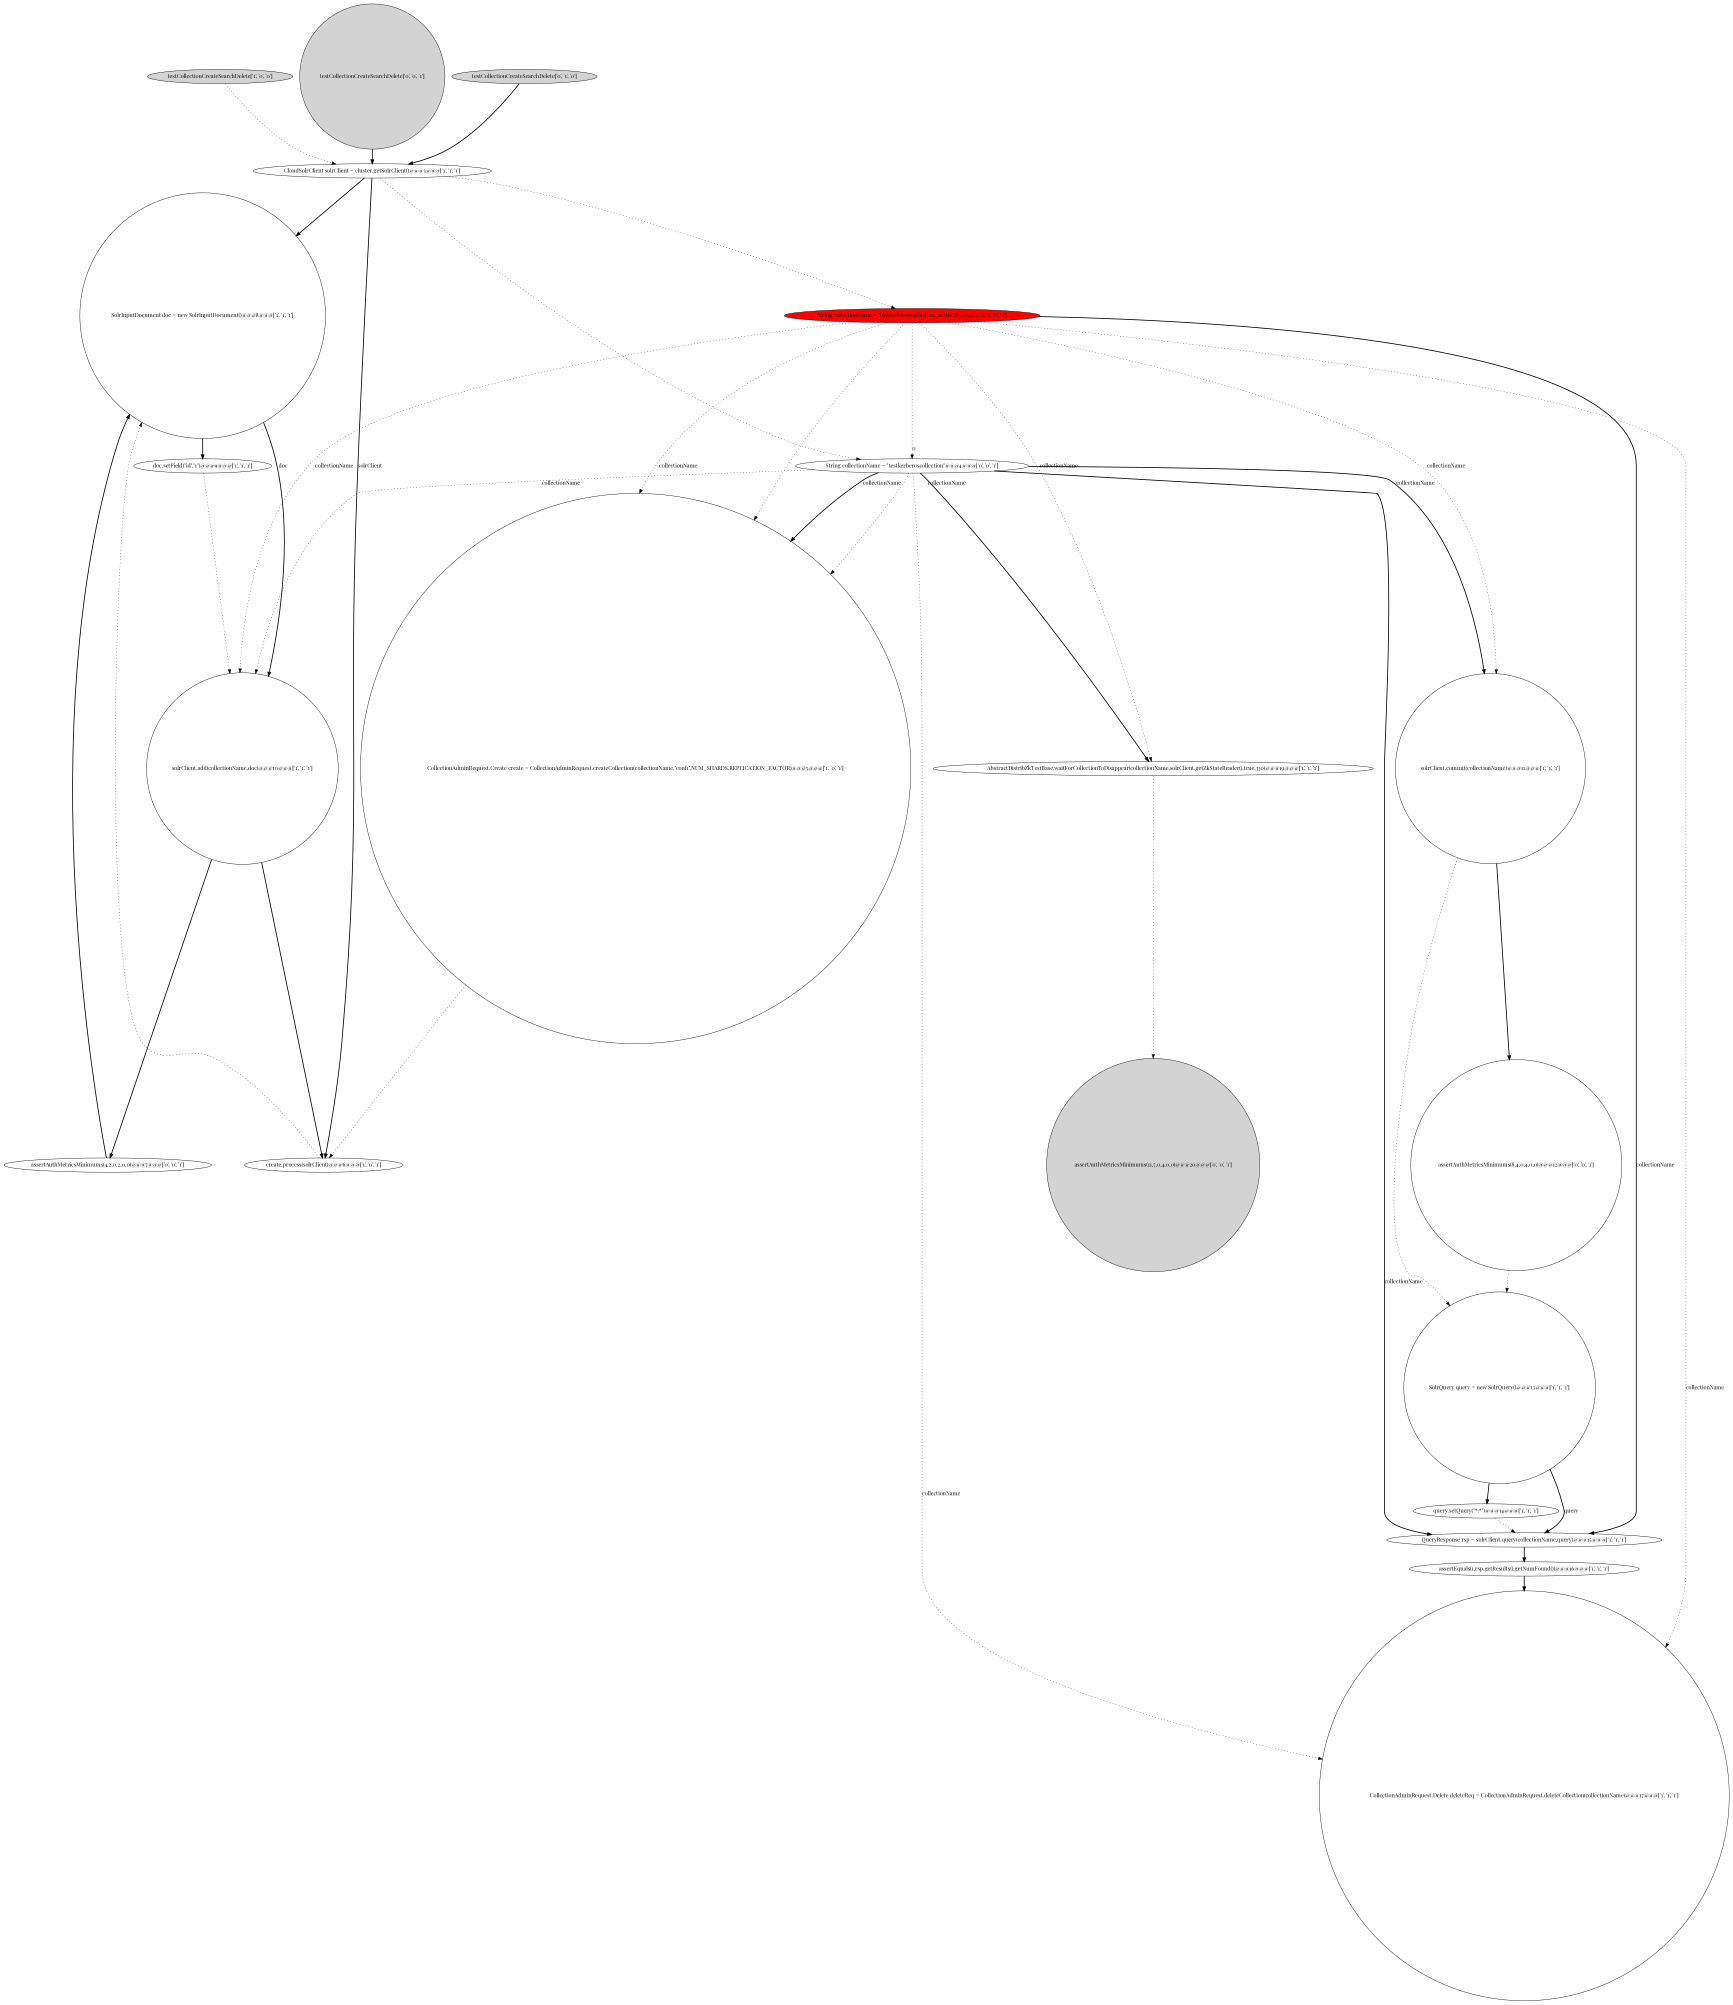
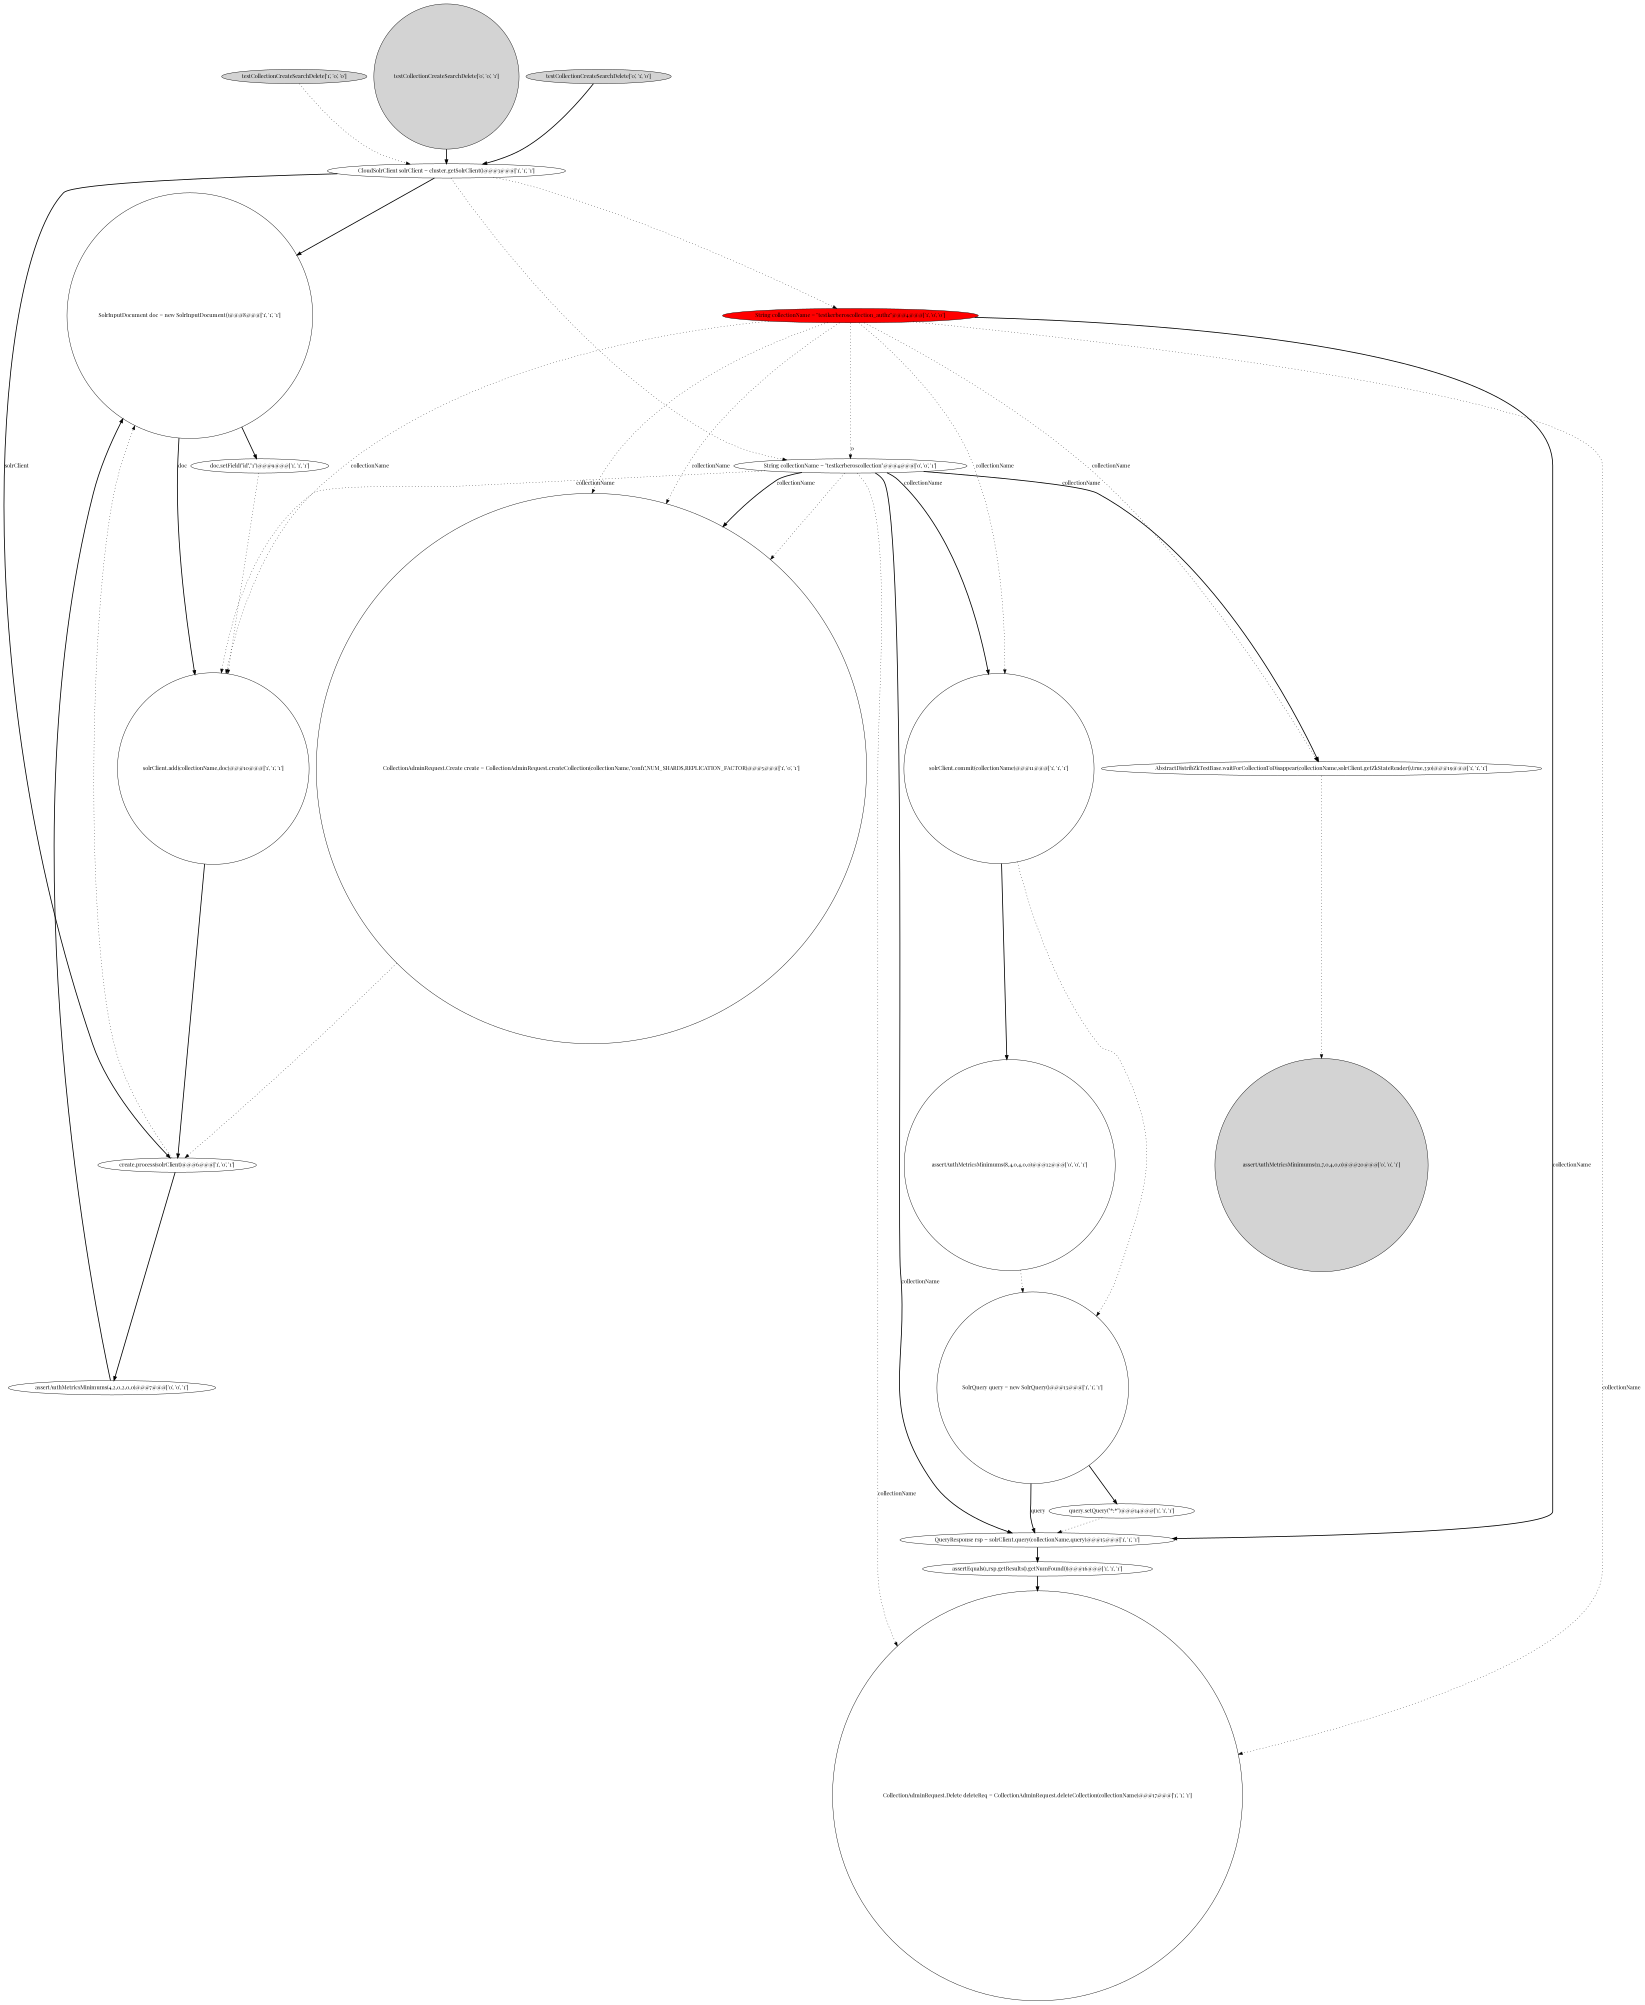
edge "solrClient.add(collectionName,doc)@@@10@@@['1', '1', '1']" -> "assertAuthMetricsMinimums(4,2,0,2,0,0)@@@7@@@['0', '0', '1']": now "create.process(solrClient)@@@6@@@['1', '0', '1']" -> "assertAuthMetricsMinimums(4,2,0,2,0,0)@@@7@@@['0', '0', '1']"
